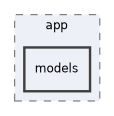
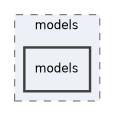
cluster "app": label "app" -> "models"
